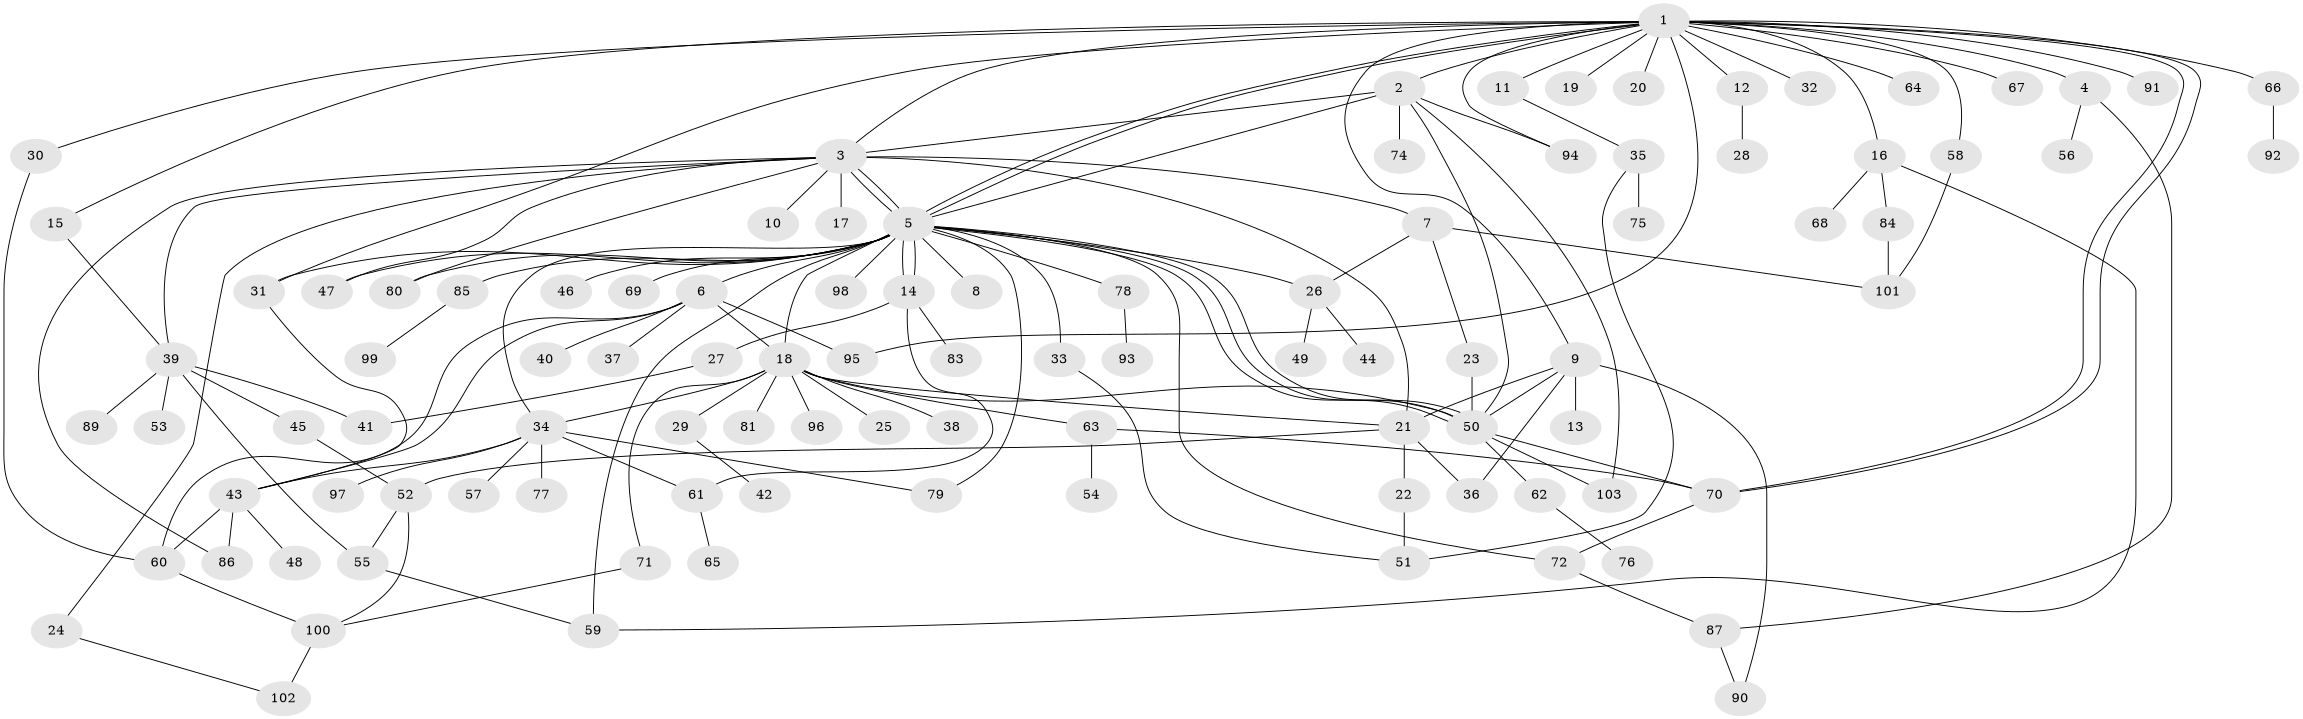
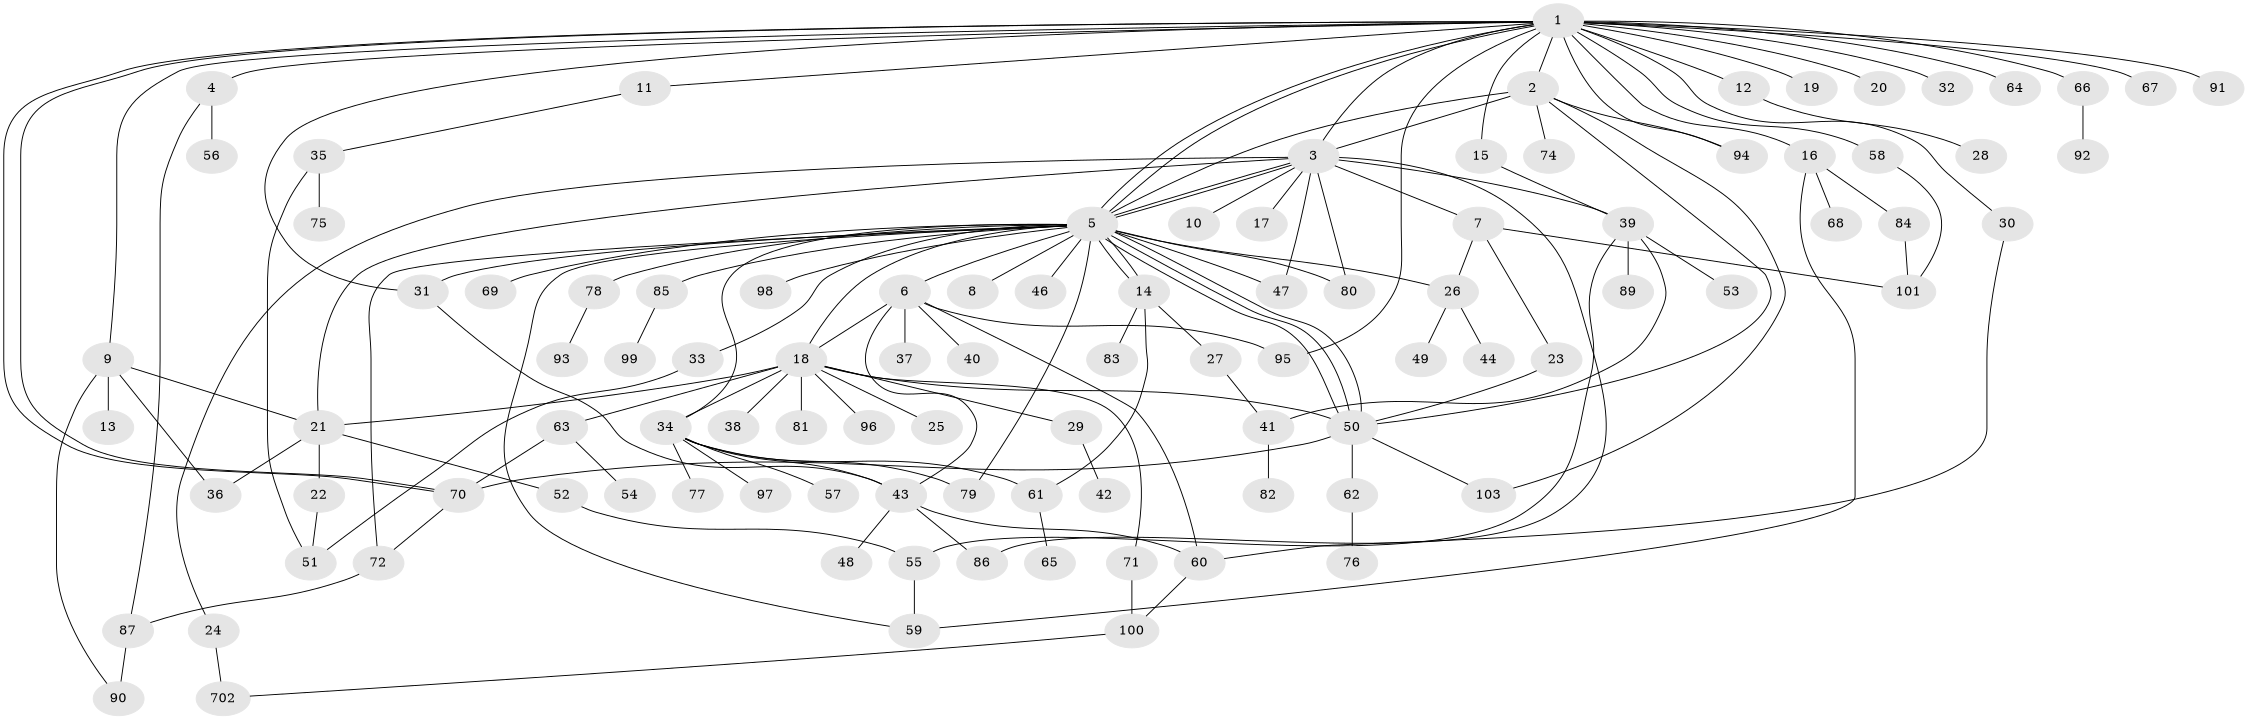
edge "9" -- "50": removed
node "45": removed
node "82": added
edge "52" -- "100": removed
node "102": label "102" -> "702"
